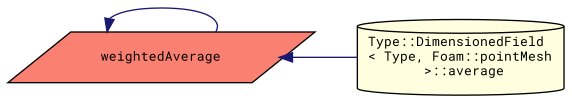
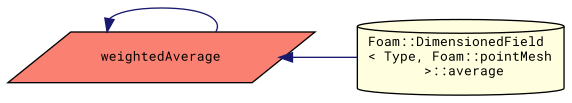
node "Type::DimensionedField < Type, Foam::pointMesh >::average": label "Type::DimensionedField < Type, Foam::pointMesh >::average" -> "Foam::DimensionedField < Type, Foam::pointMesh >::average"
